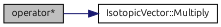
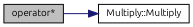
node "IsotopicVector::Multiply": label "IsotopicVector::Multiply" -> "Multiply::Multiply"
